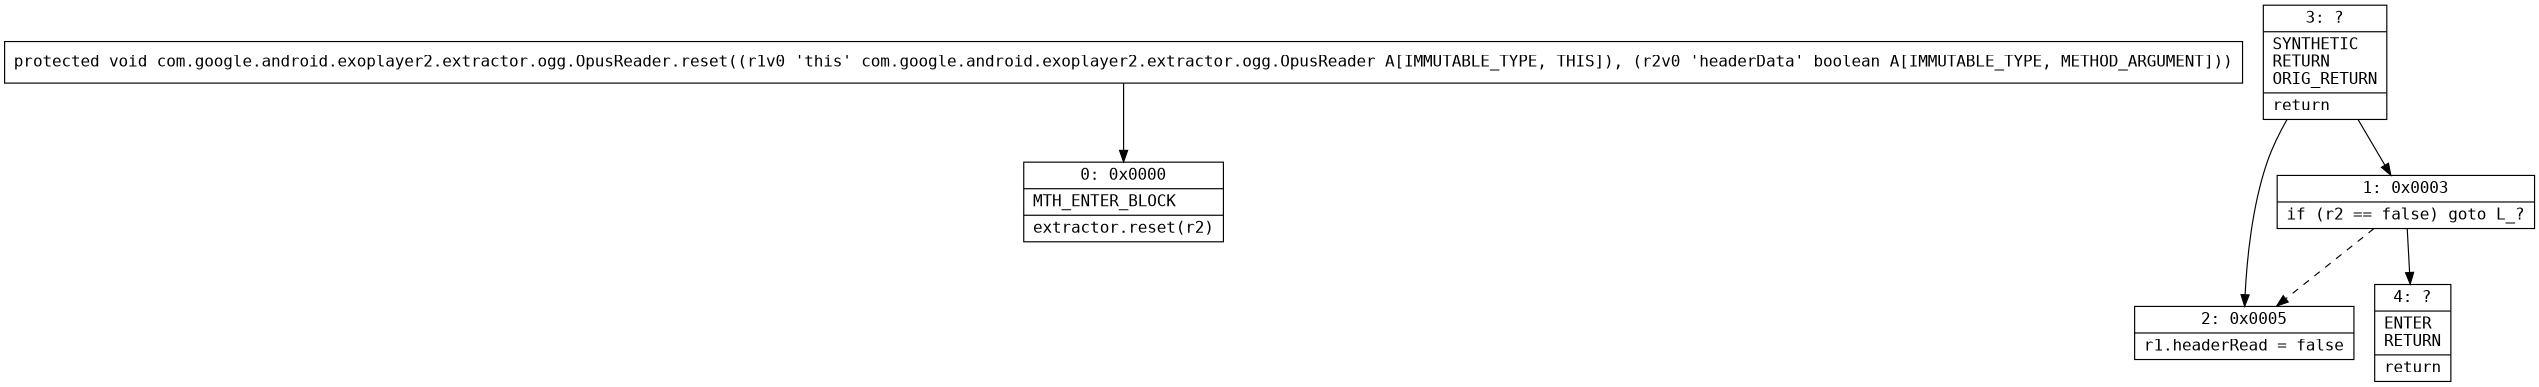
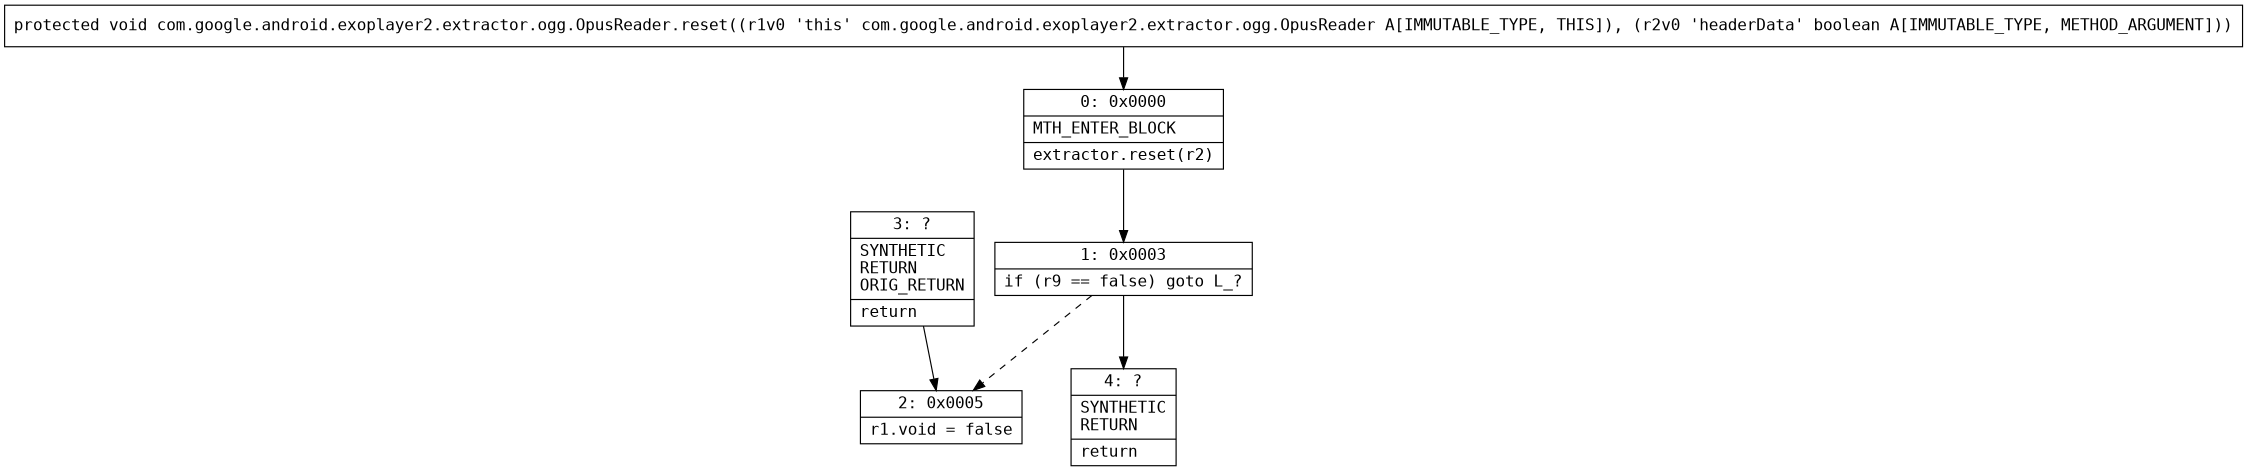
edge "3: ?" -> "1: 0x0003": now "0: 0x0000" -> "1: 0x0003"
node "1: 0x0003": text "if (r2 == false) goto L_?" -> "if (r9 == false) goto L_?"
node "4: ?": text "ENTER" -> "SYNTHETIC"
node "2: 0x0005": text "r1.headerRead = false" -> "r1.void = false"
